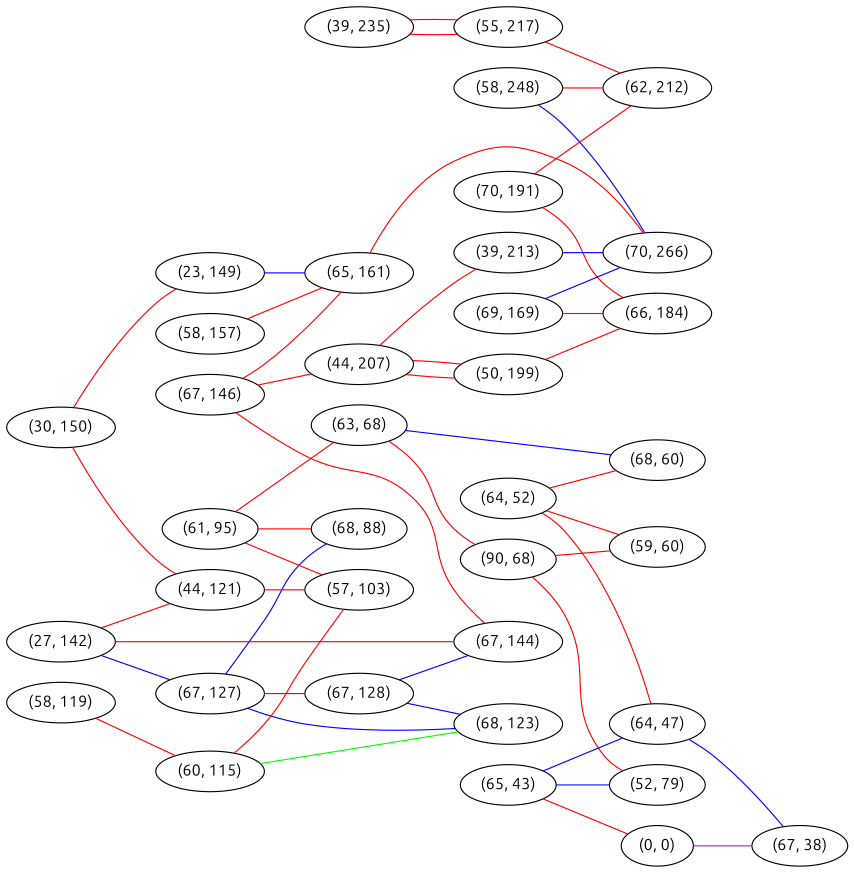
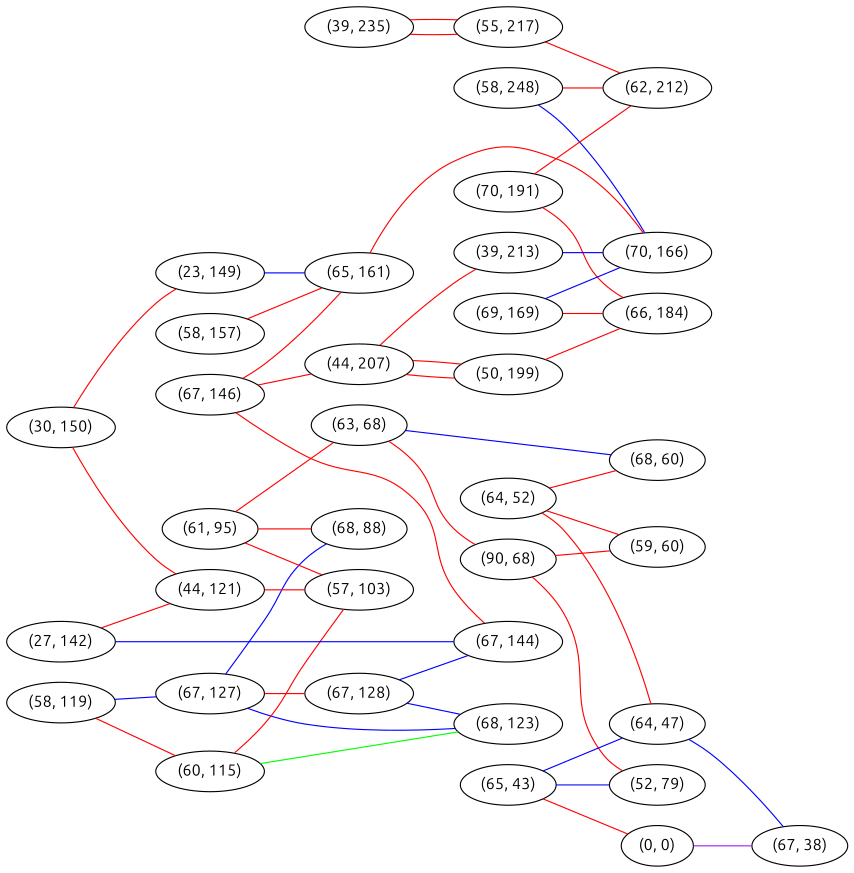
node "(70, 266)": label "(70, 266)" -> "(70, 166)"
edge "(27, 142)" -- "(67, 144)": color red -> blue
edge "(27, 142)" -- "(67, 127)": now "(58, 119)" -- "(67, 127)"
